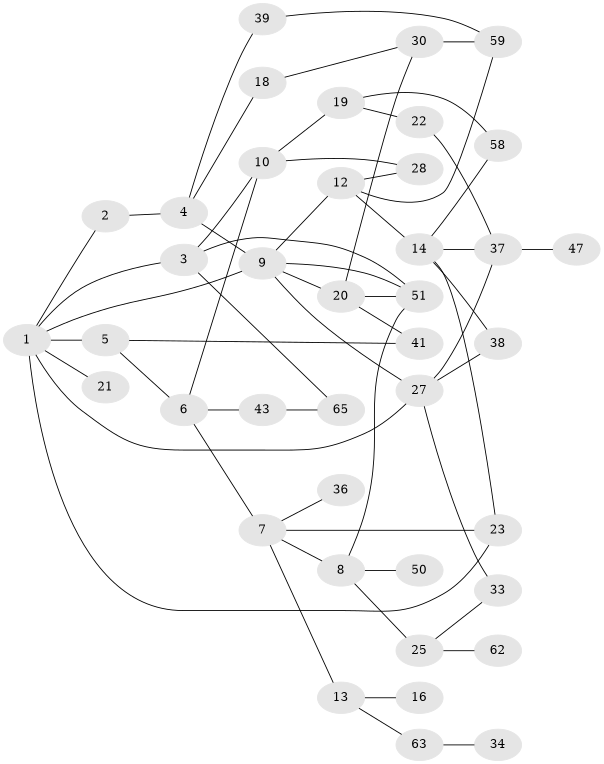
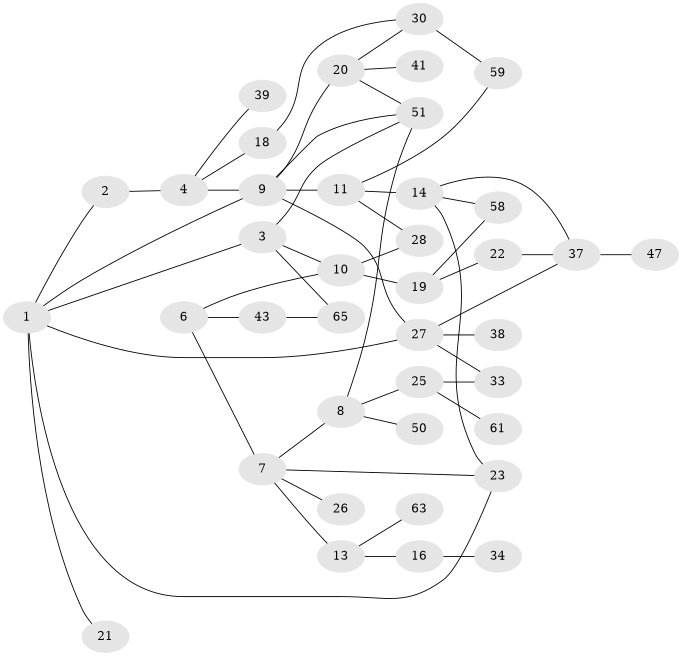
edge "39" -- "59": removed
node "12": label "12" -> "11"
edge "14" -- "38": removed
node "5": removed
node "36": label "36" -> "26"
node "62": label "62" -> "61"
edge "63" -- "34": now "16" -- "34"
